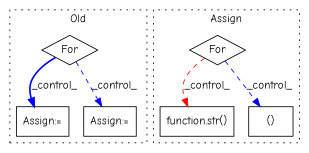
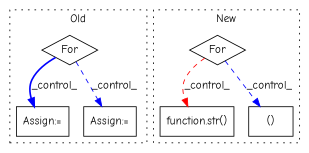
cluster "Assign": label "Assign" -> "New"
